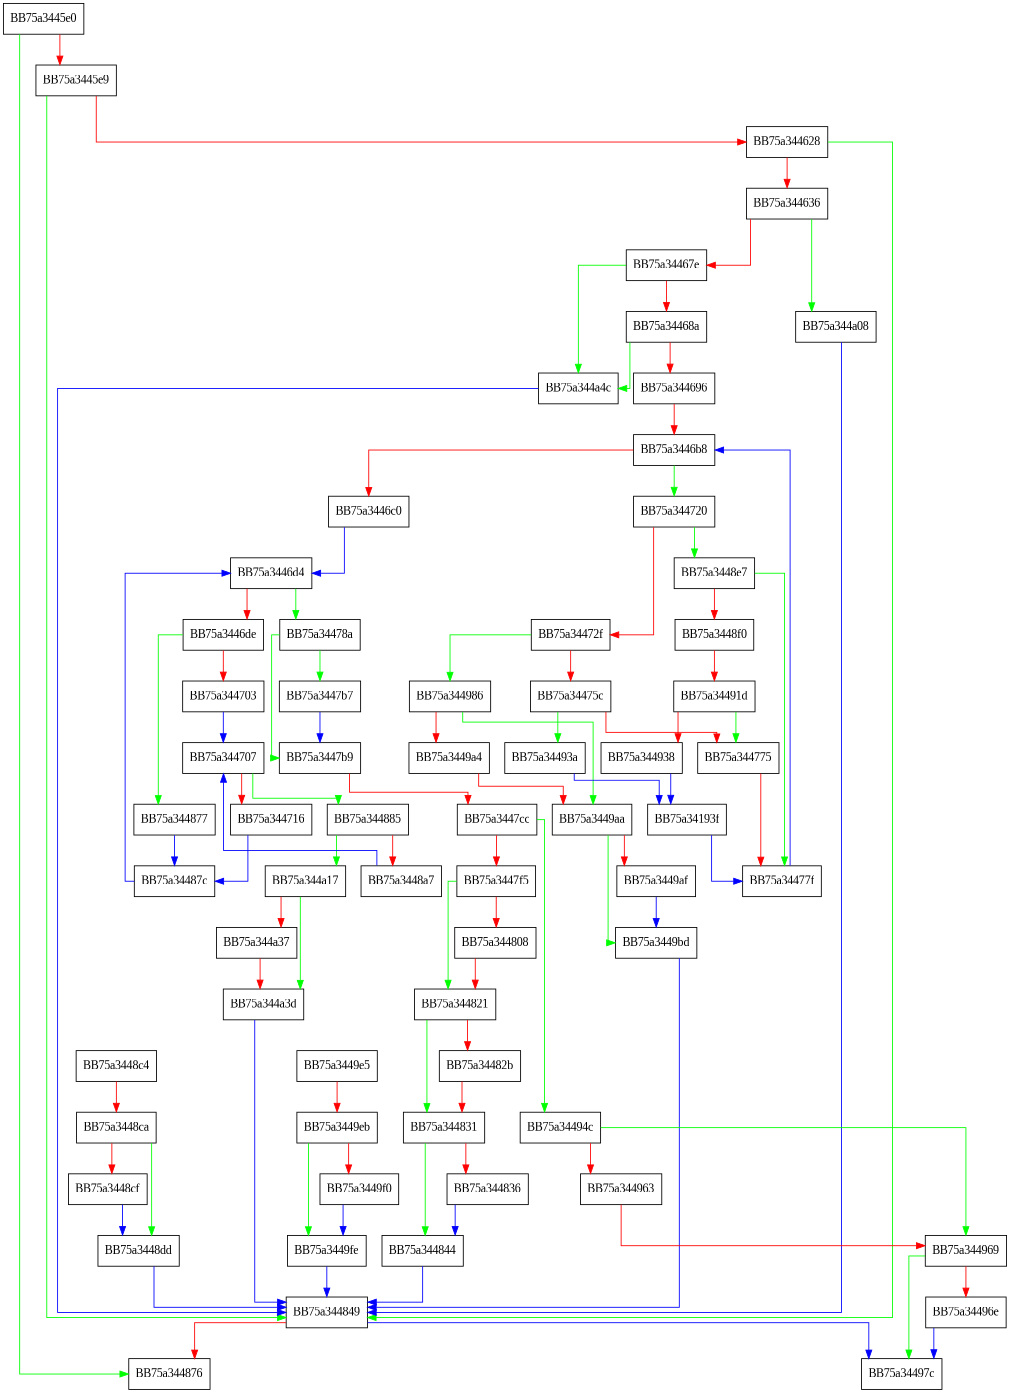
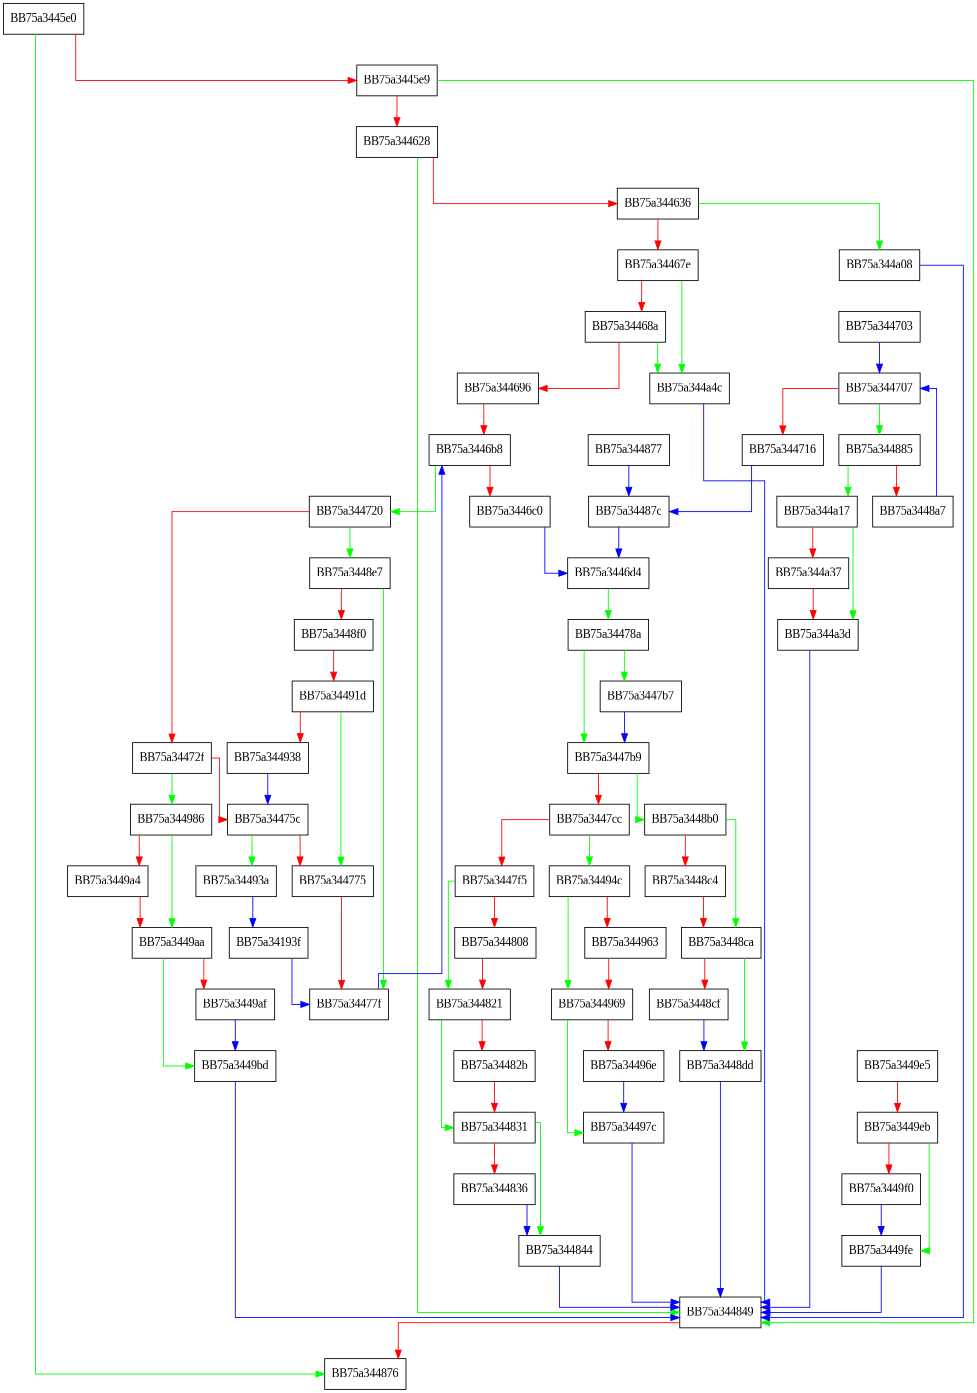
node "BB75a3446de": removed
edge "BB75a344938" -> "BB75a34193f": now "BB75a344938" -> "BB75a34475c"
node "BB75a3448b0": added
edge "BB75a344849" -> "BB75a34497c": reversed
